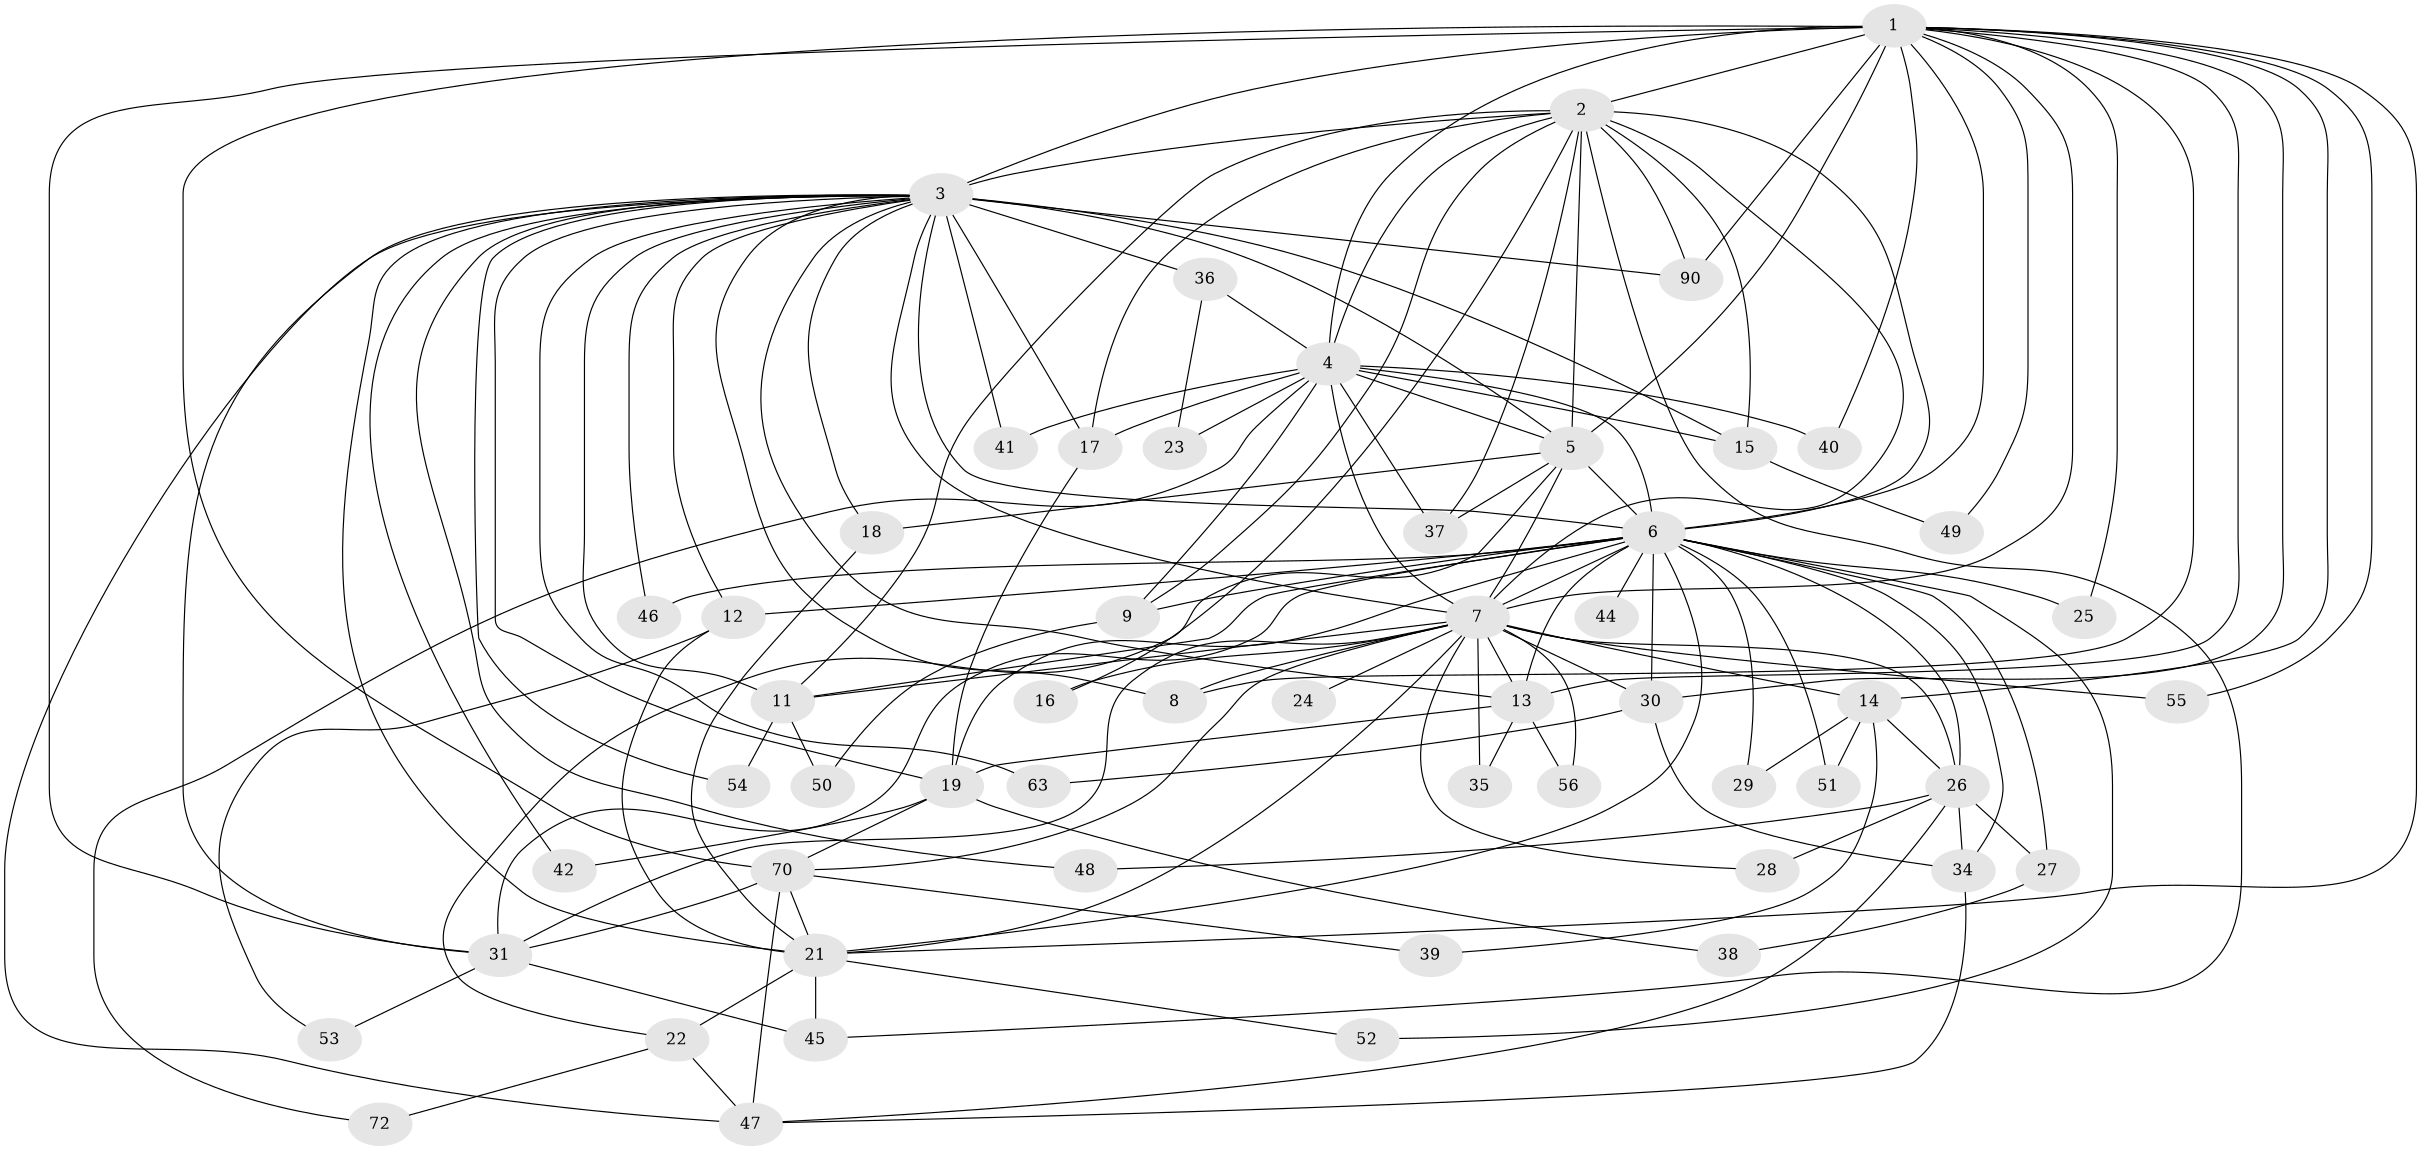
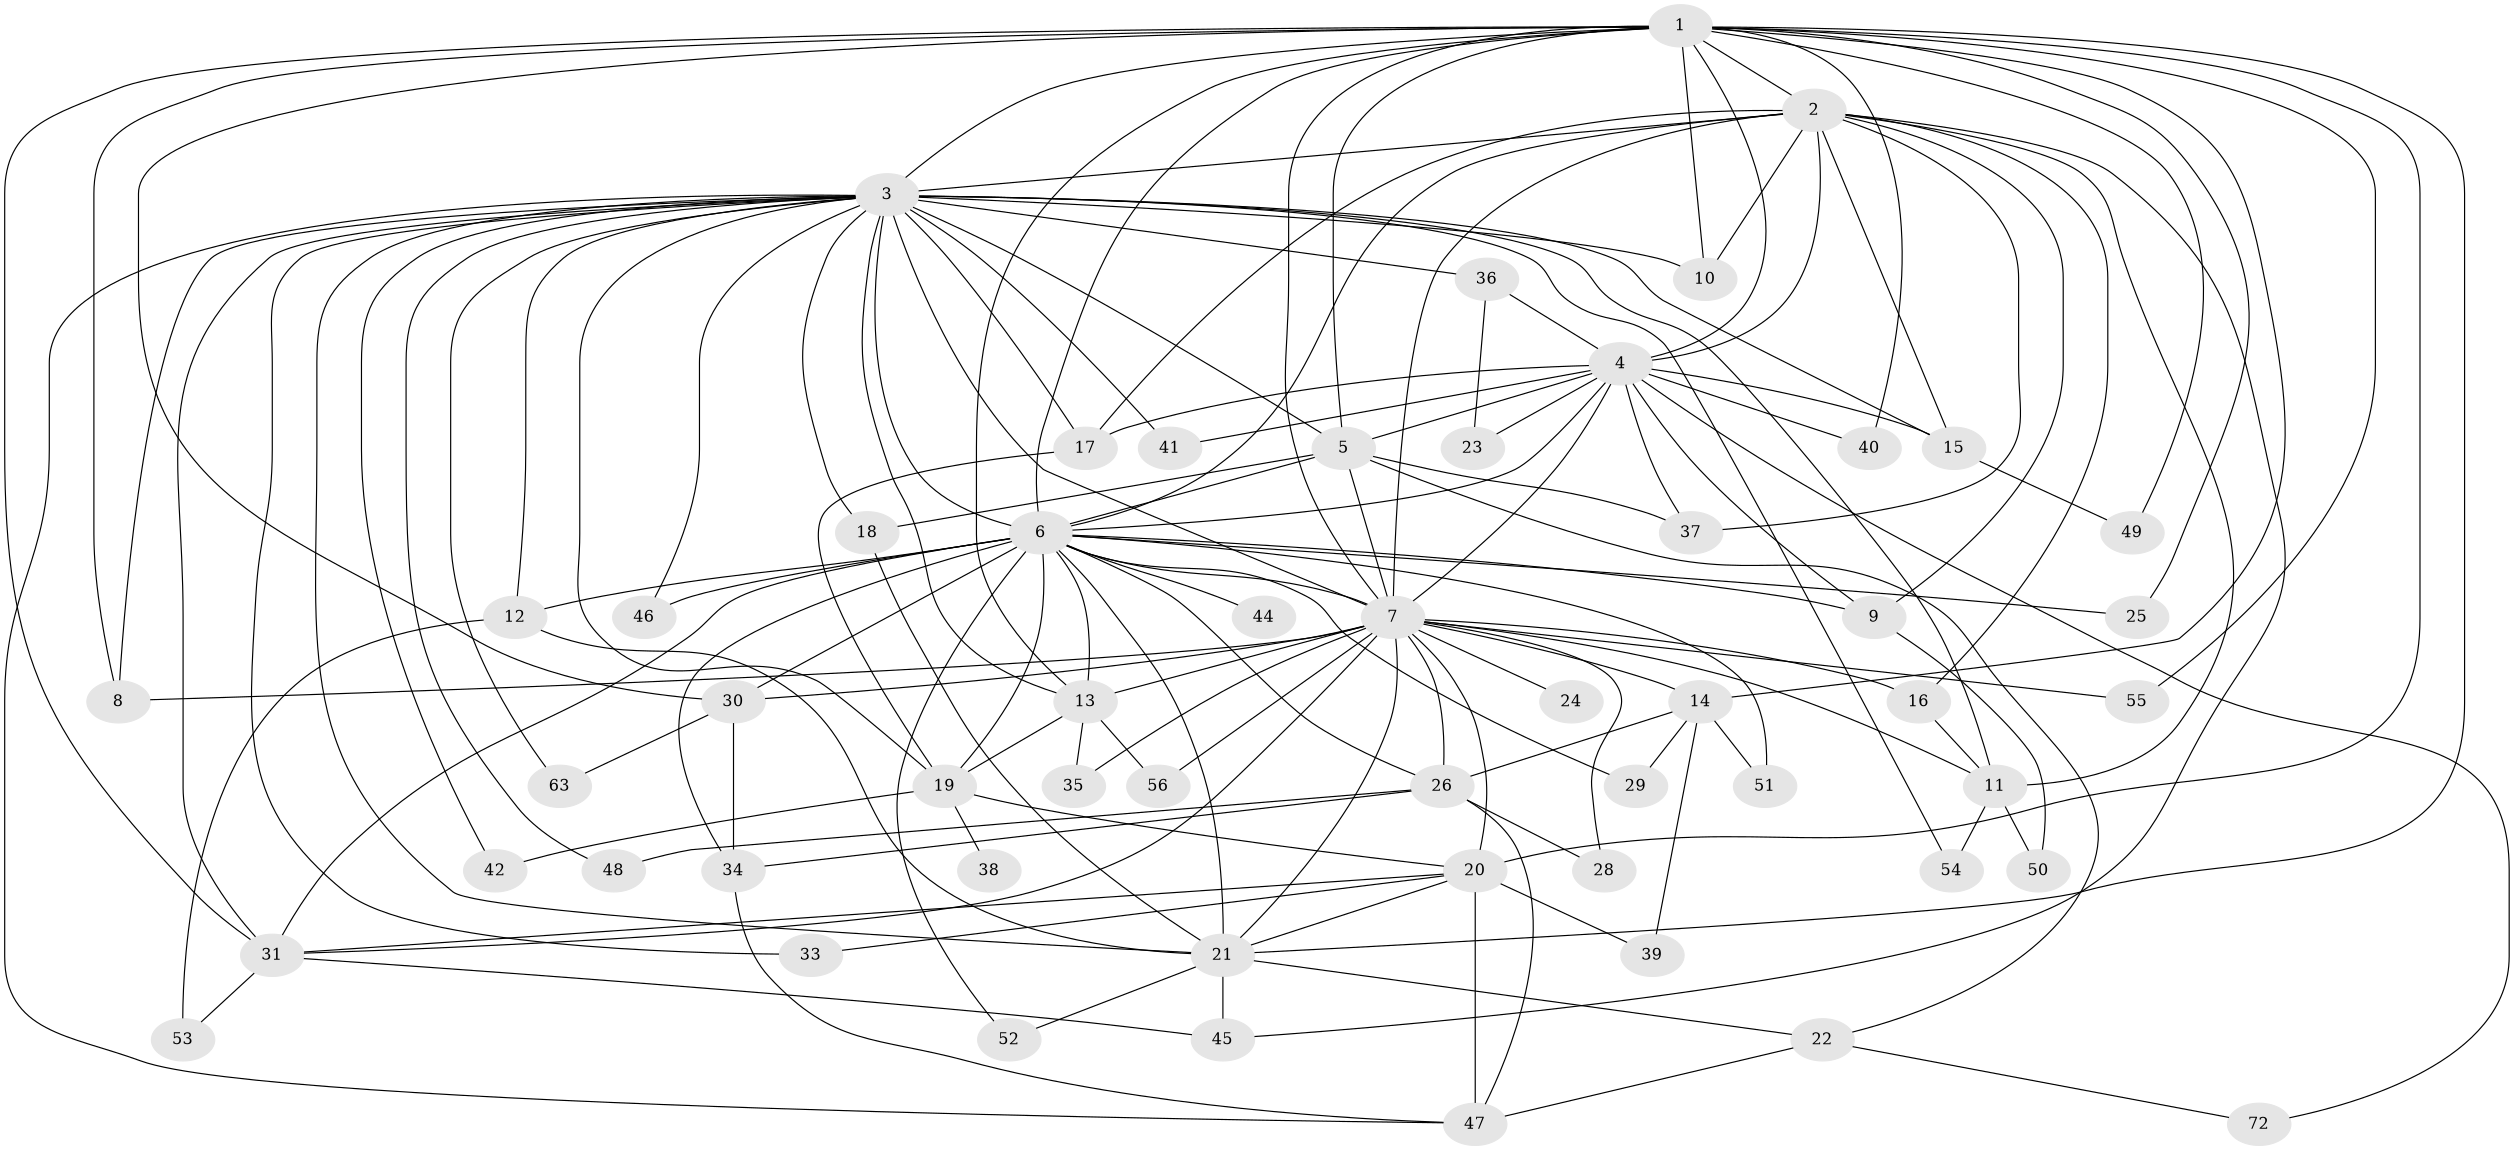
edge "2" -- "5": removed
node "90": label "90" -> "10"
edge "6" -- "11": now "16" -- "11"
node "70": label "70" -> "20"
node "27": removed
node "33": added
